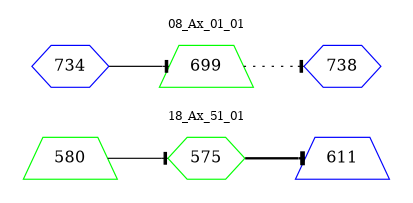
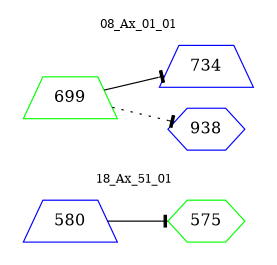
node "734": shape hexagon -> trapezium
edge "734" -> "699": reversed
node "738": label "738" -> "938"
node "580": color green -> blue
node "611": removed
